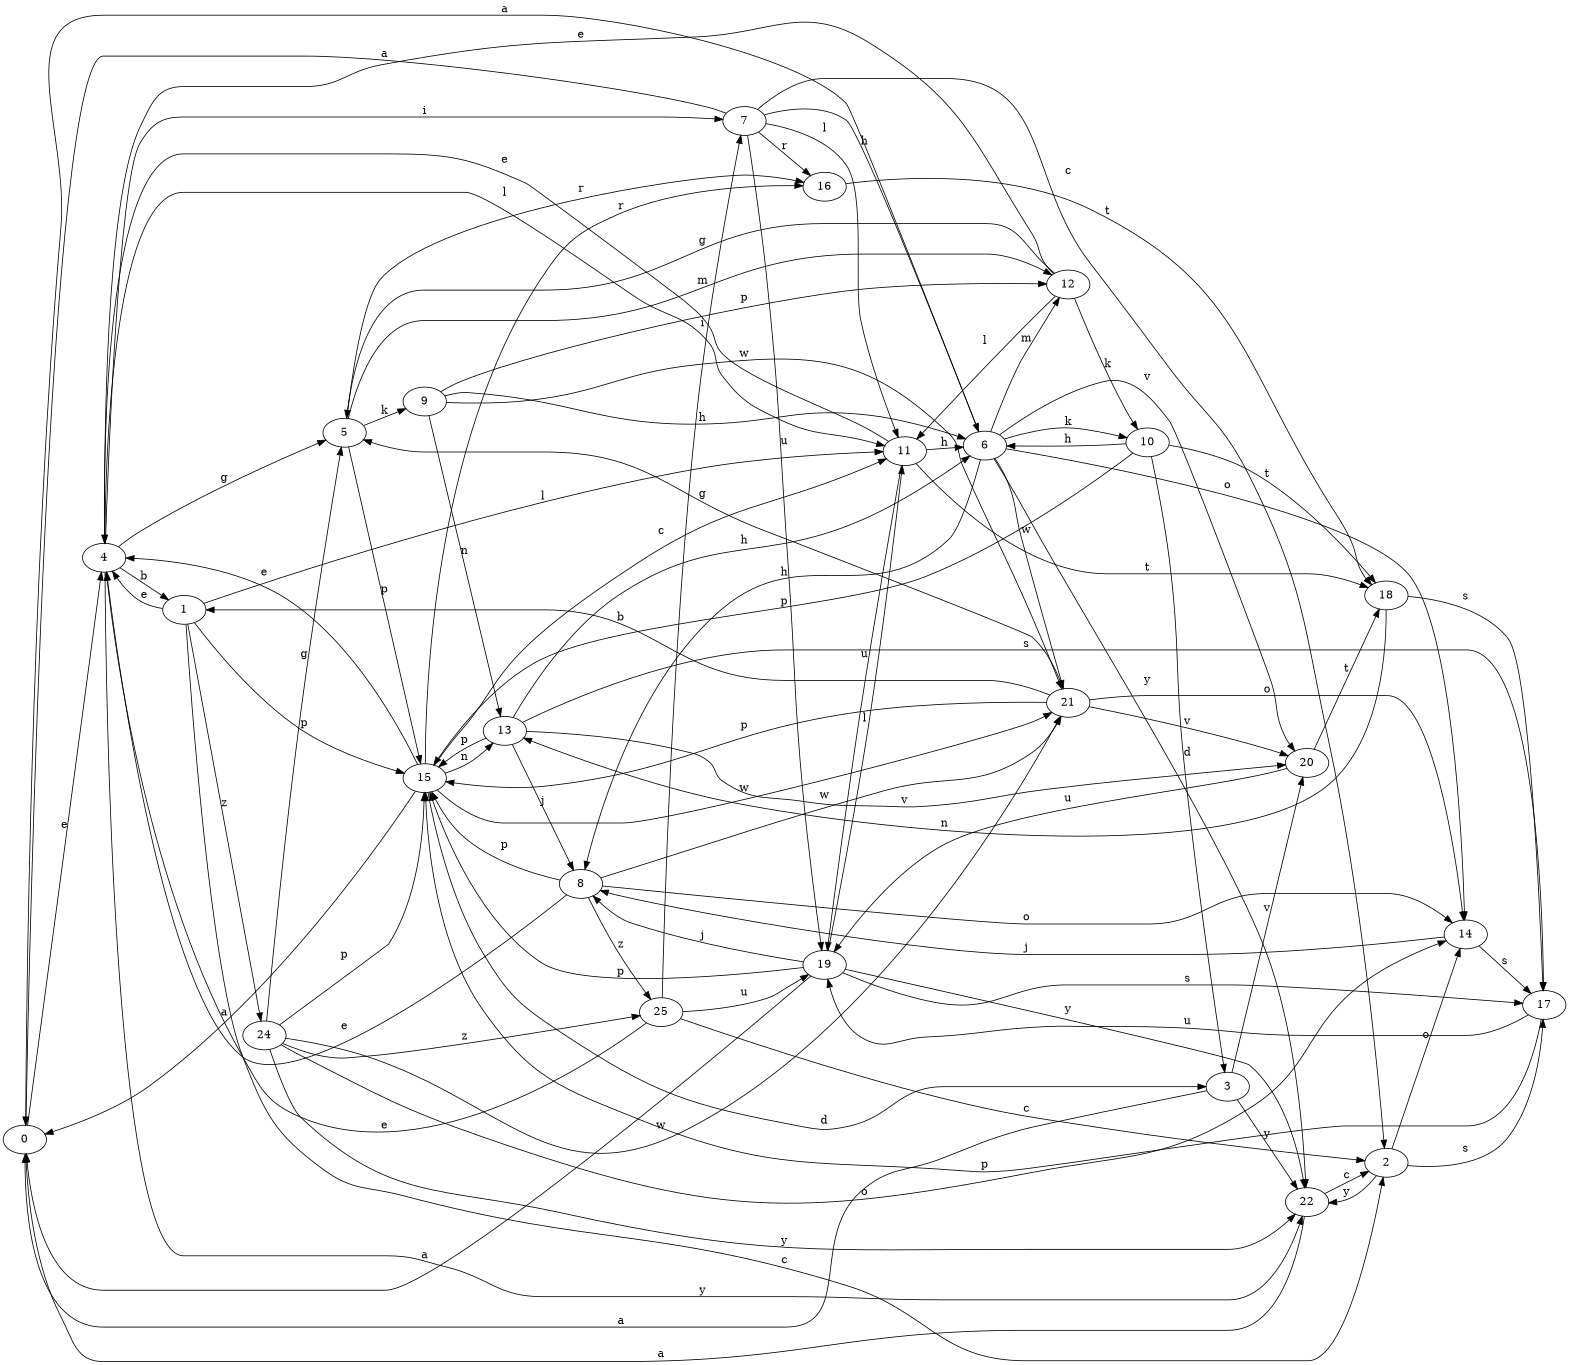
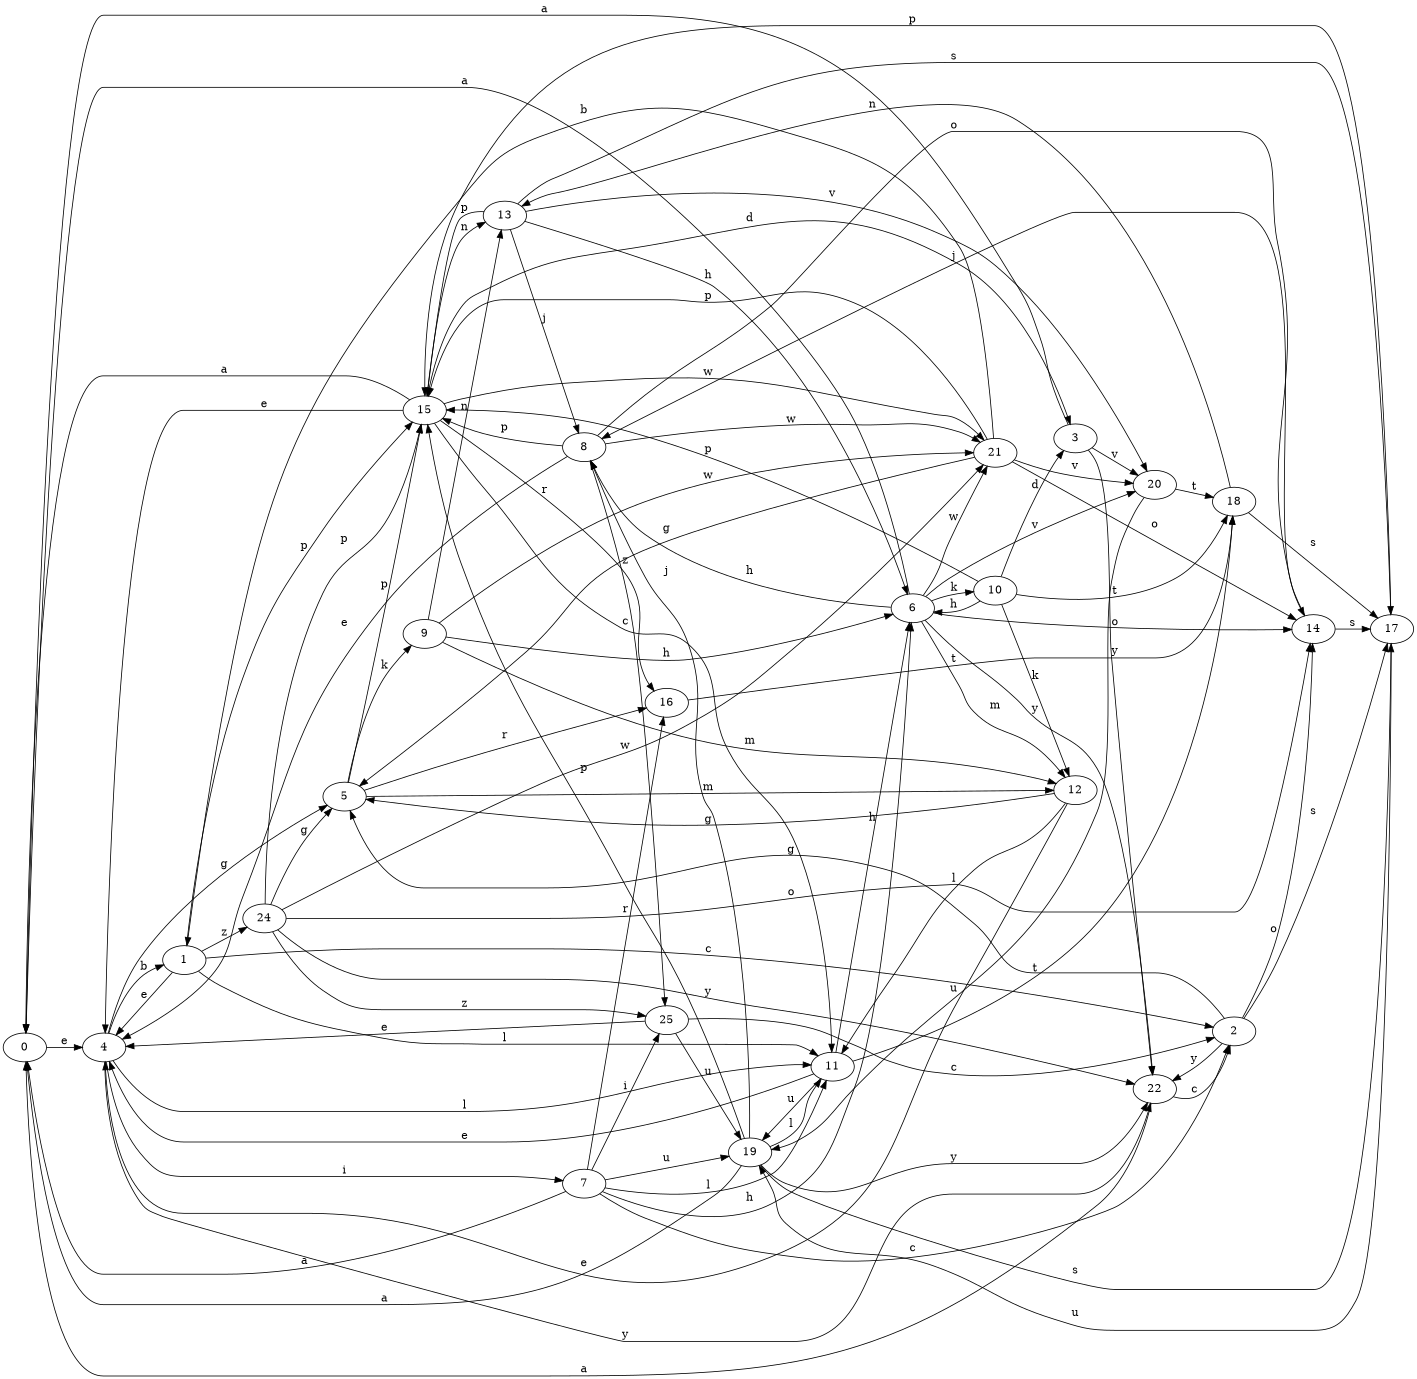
edge "9" -> "12": label "p" -> "m"
edge "12" -> "10": reversed
edge "25" -> "7": reversed
edge "2" -> "5": added, label "g"
